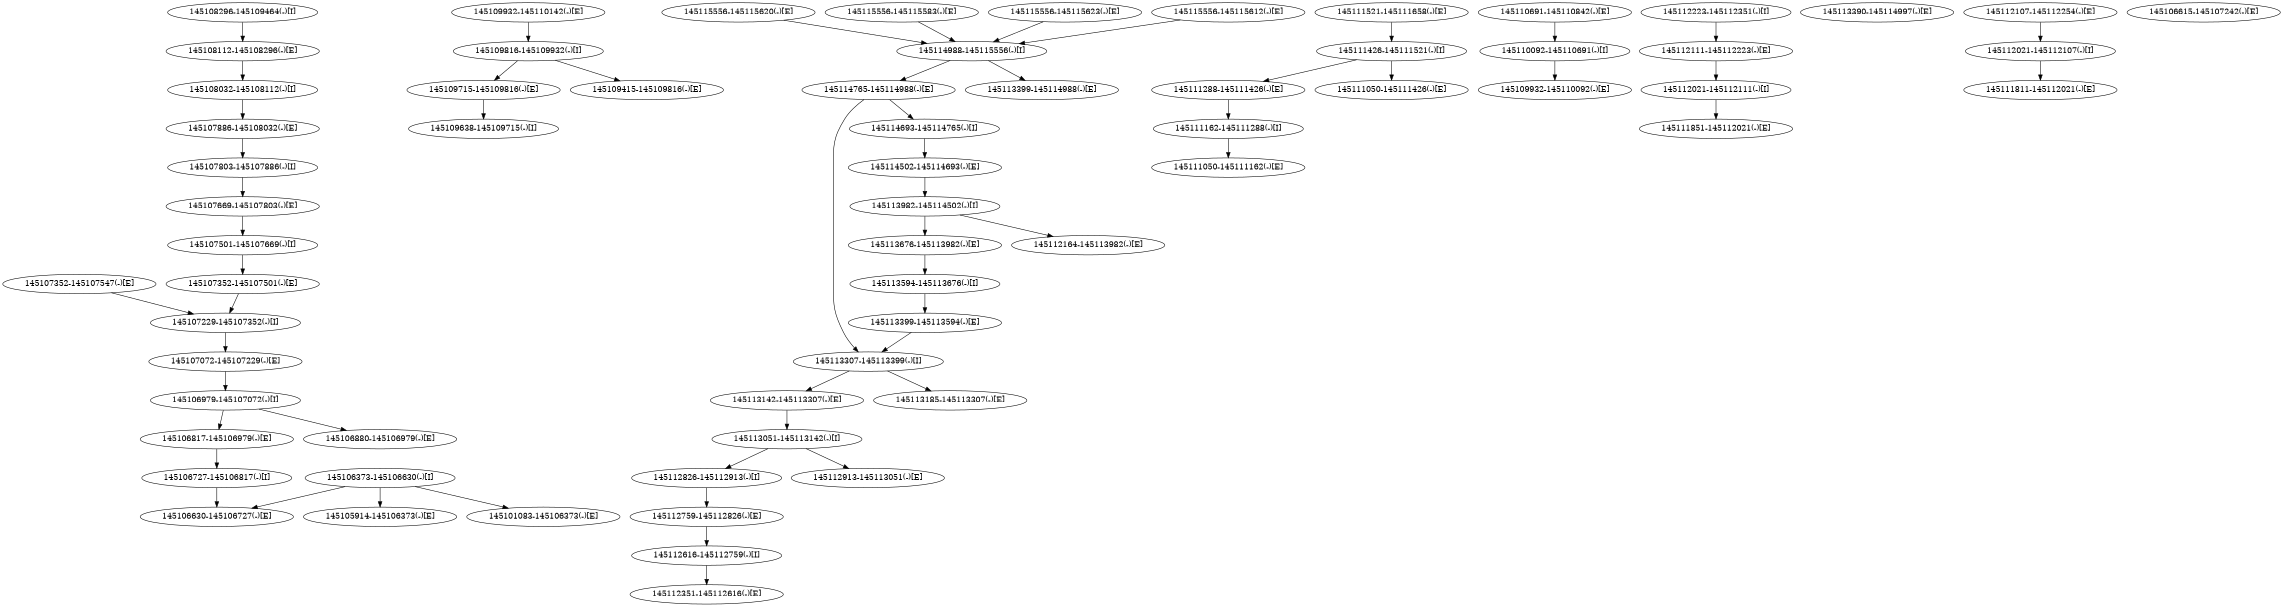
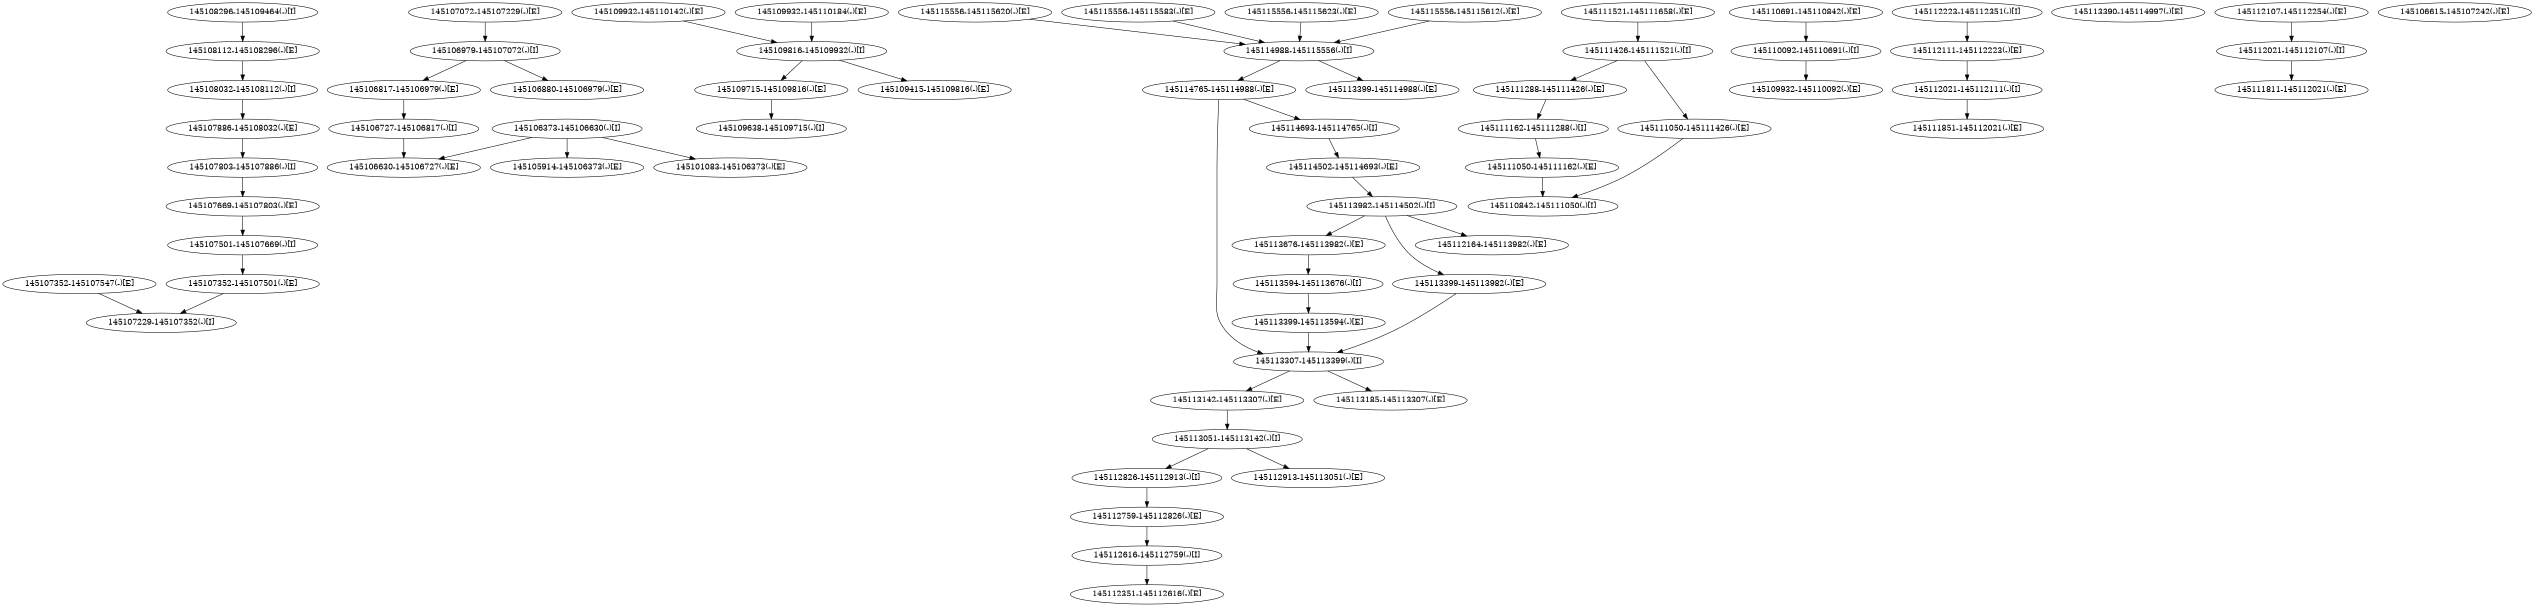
node "145109932-145110184(-)[E]": added
node "145110842-145111050(-)[I]": added
node "145113399-145113982(-)[E]": added
edge "145107229-145107352(-)[I]" -> "145107072-145107229(-)[E]": removed
